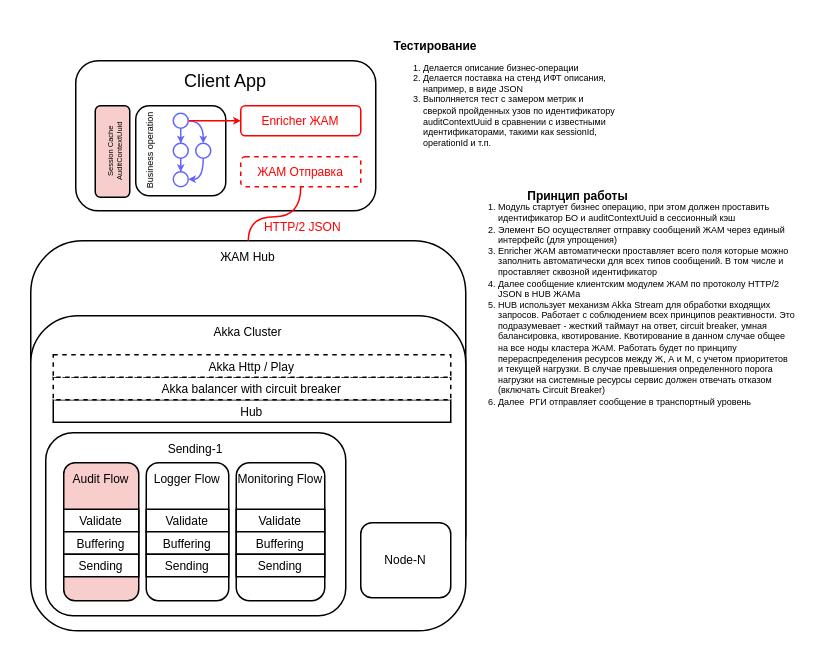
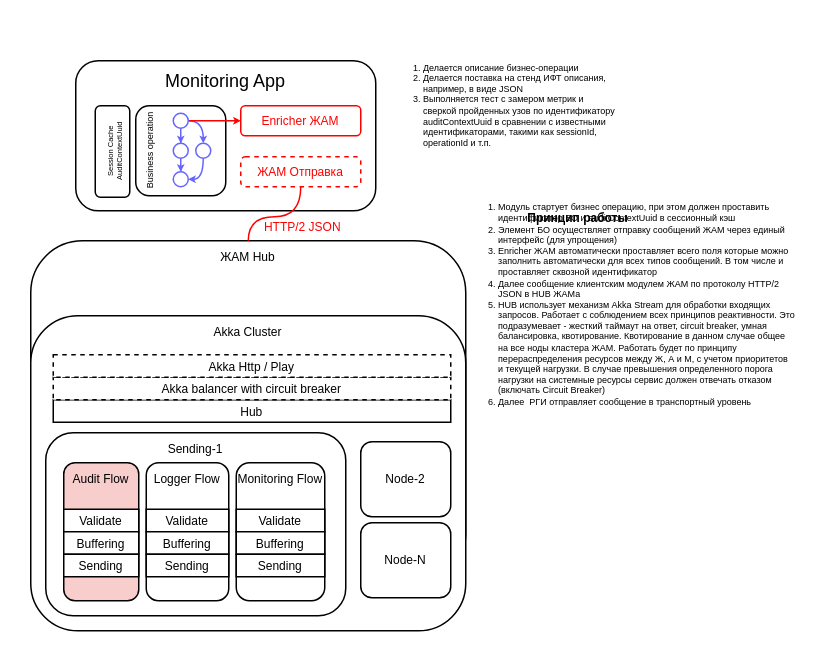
node "Тестирование": removed
node "Client App": label "Client App" -> "Monitoring App"
node "Session CacheAuditContextUuid": fillcolor #f8cecc -> #ffffff
node "Принцип работы": moved (578, 196) -> (578, 218)
node "Node-2": added
